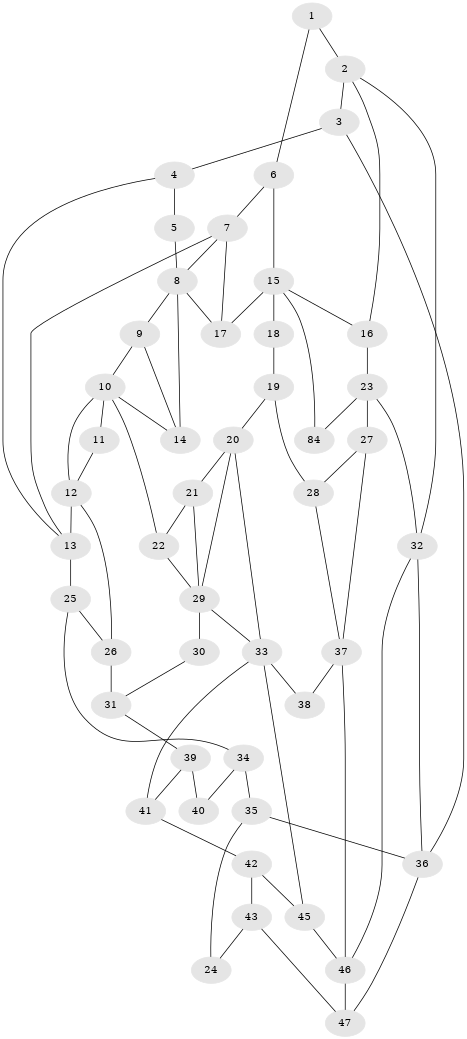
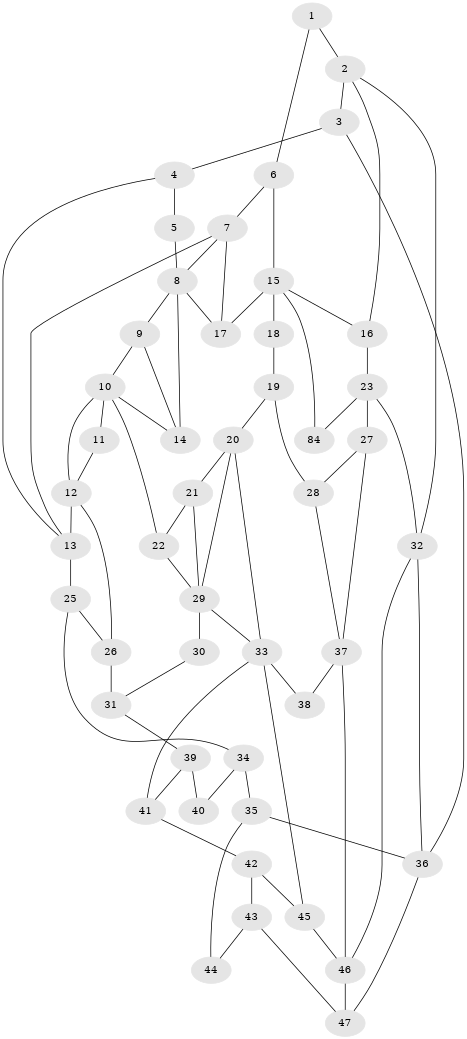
node "24": label "24" -> "44"
